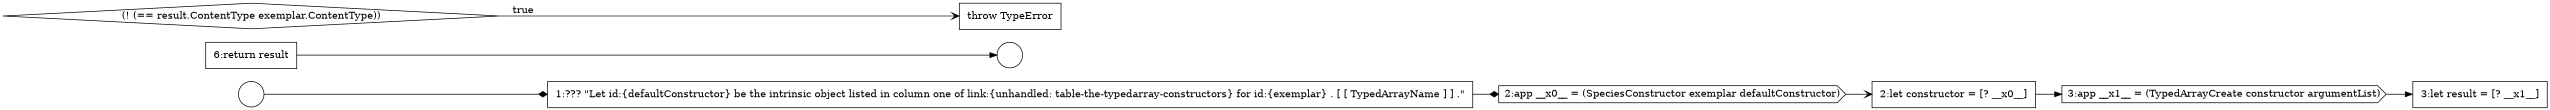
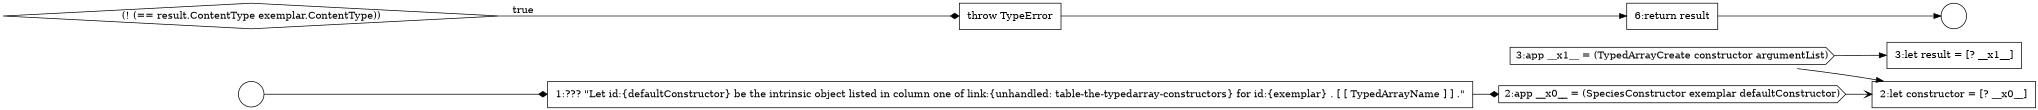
edge "(! (== result.ContentType exemplar.ContentType))" -> "throw TypeError": arrowhead vee -> diamond
edge "throw TypeError" -> "6:return result": added
edge "2:let constructor = [? __x0__]" -> "3:app __x1__ = (TypedArrayCreate constructor argumentList)": reversed
